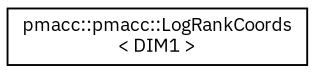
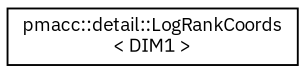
node "pmacc::pmacc::LogRankCoords < DIM1 >": label "pmacc::pmacc::LogRankCoords < DIM1 >" -> "pmacc::detail::LogRankCoords < DIM1 >"
